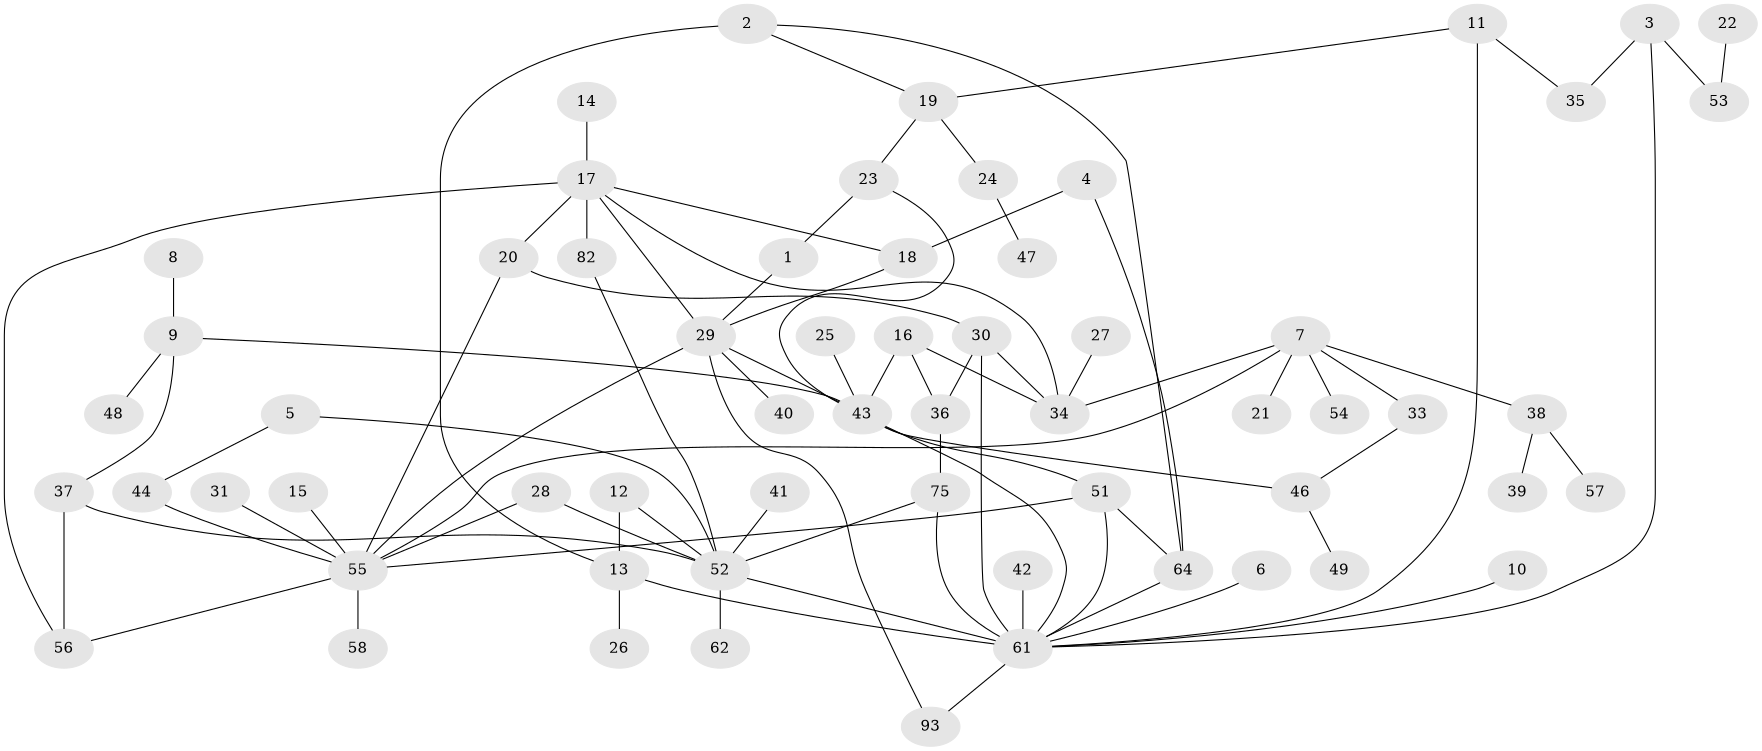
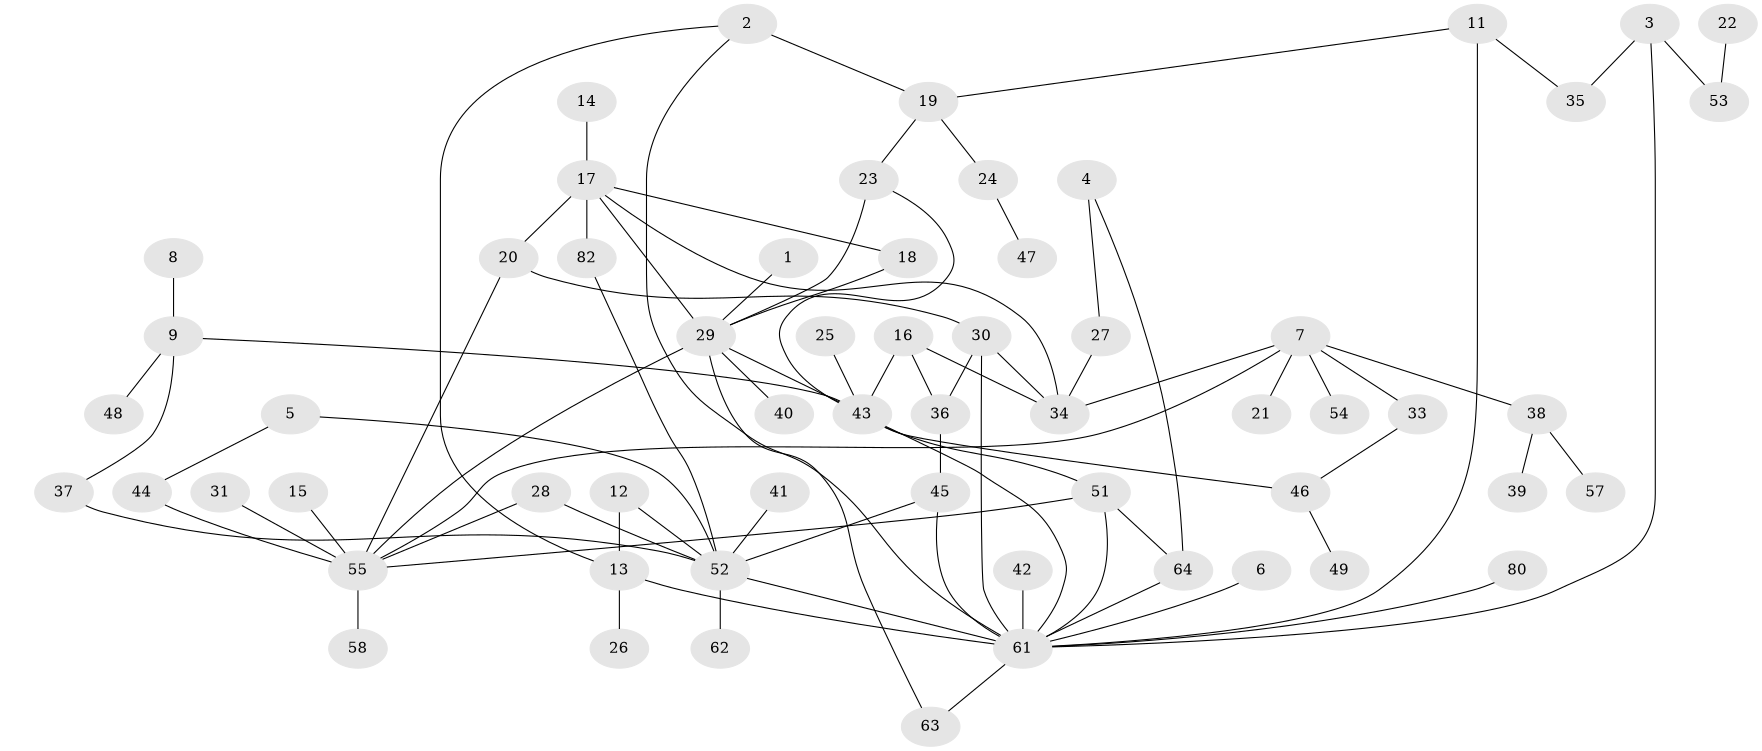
edge "2" -- "64": now "2" -- "61"
edge "23" -- "1": now "23" -- "29"
edge "4" -- "18": now "4" -- "27"
node "75": label "75" -> "45"
node "10": label "10" -> "80"
node "56": removed
node "93": label "93" -> "63"
